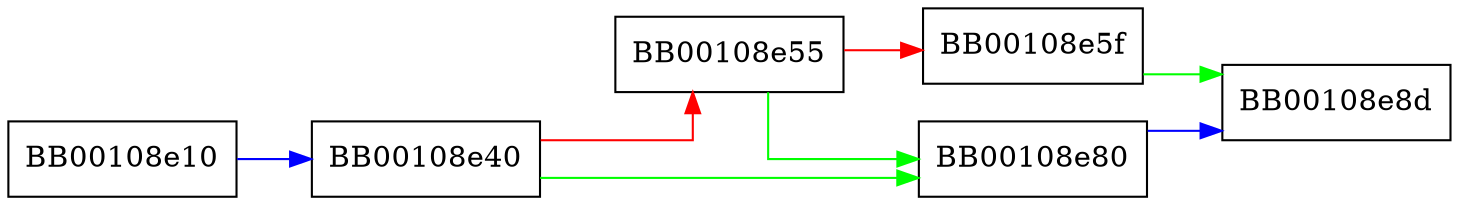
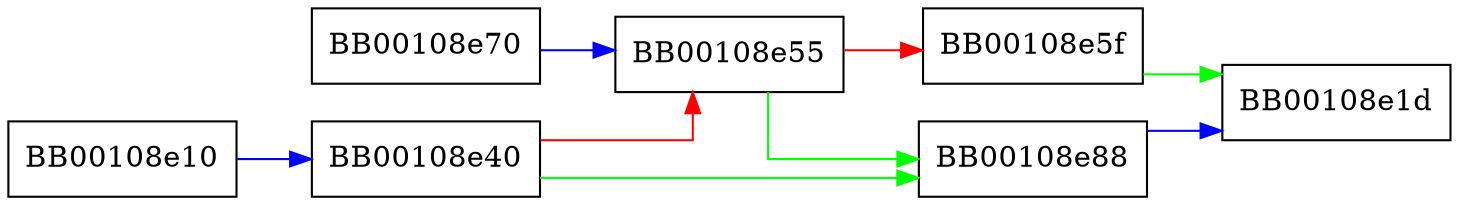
node "BB00108e70": added
node "BB00108e8d": label "BB00108e8d" -> "BB00108e1d"
node "BB00108e80": label "BB00108e80" -> "BB00108e88"
